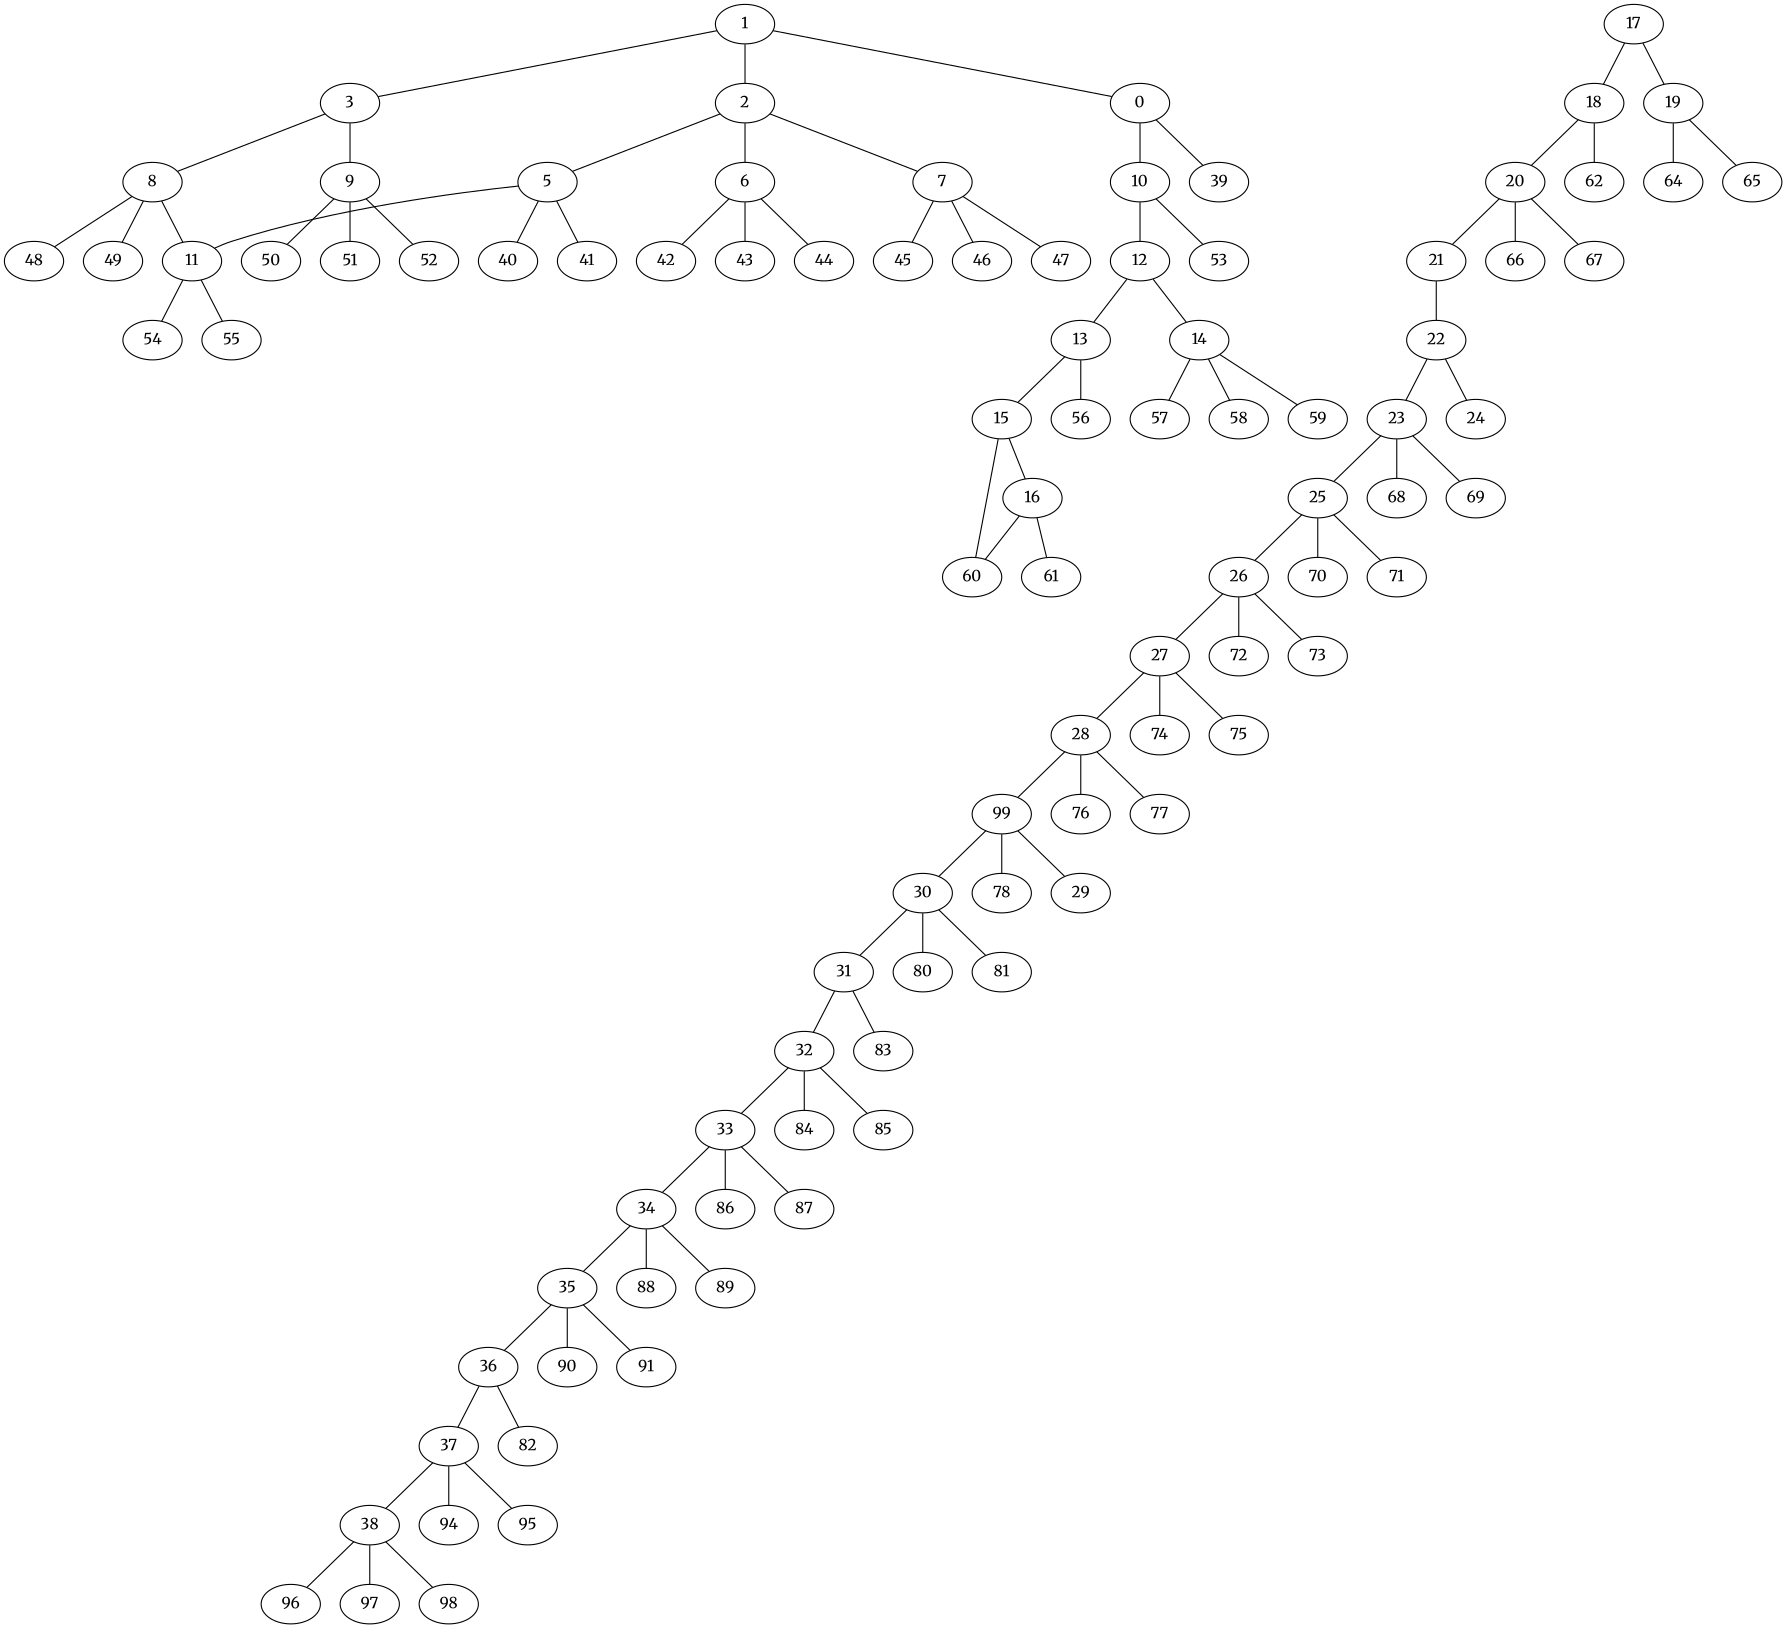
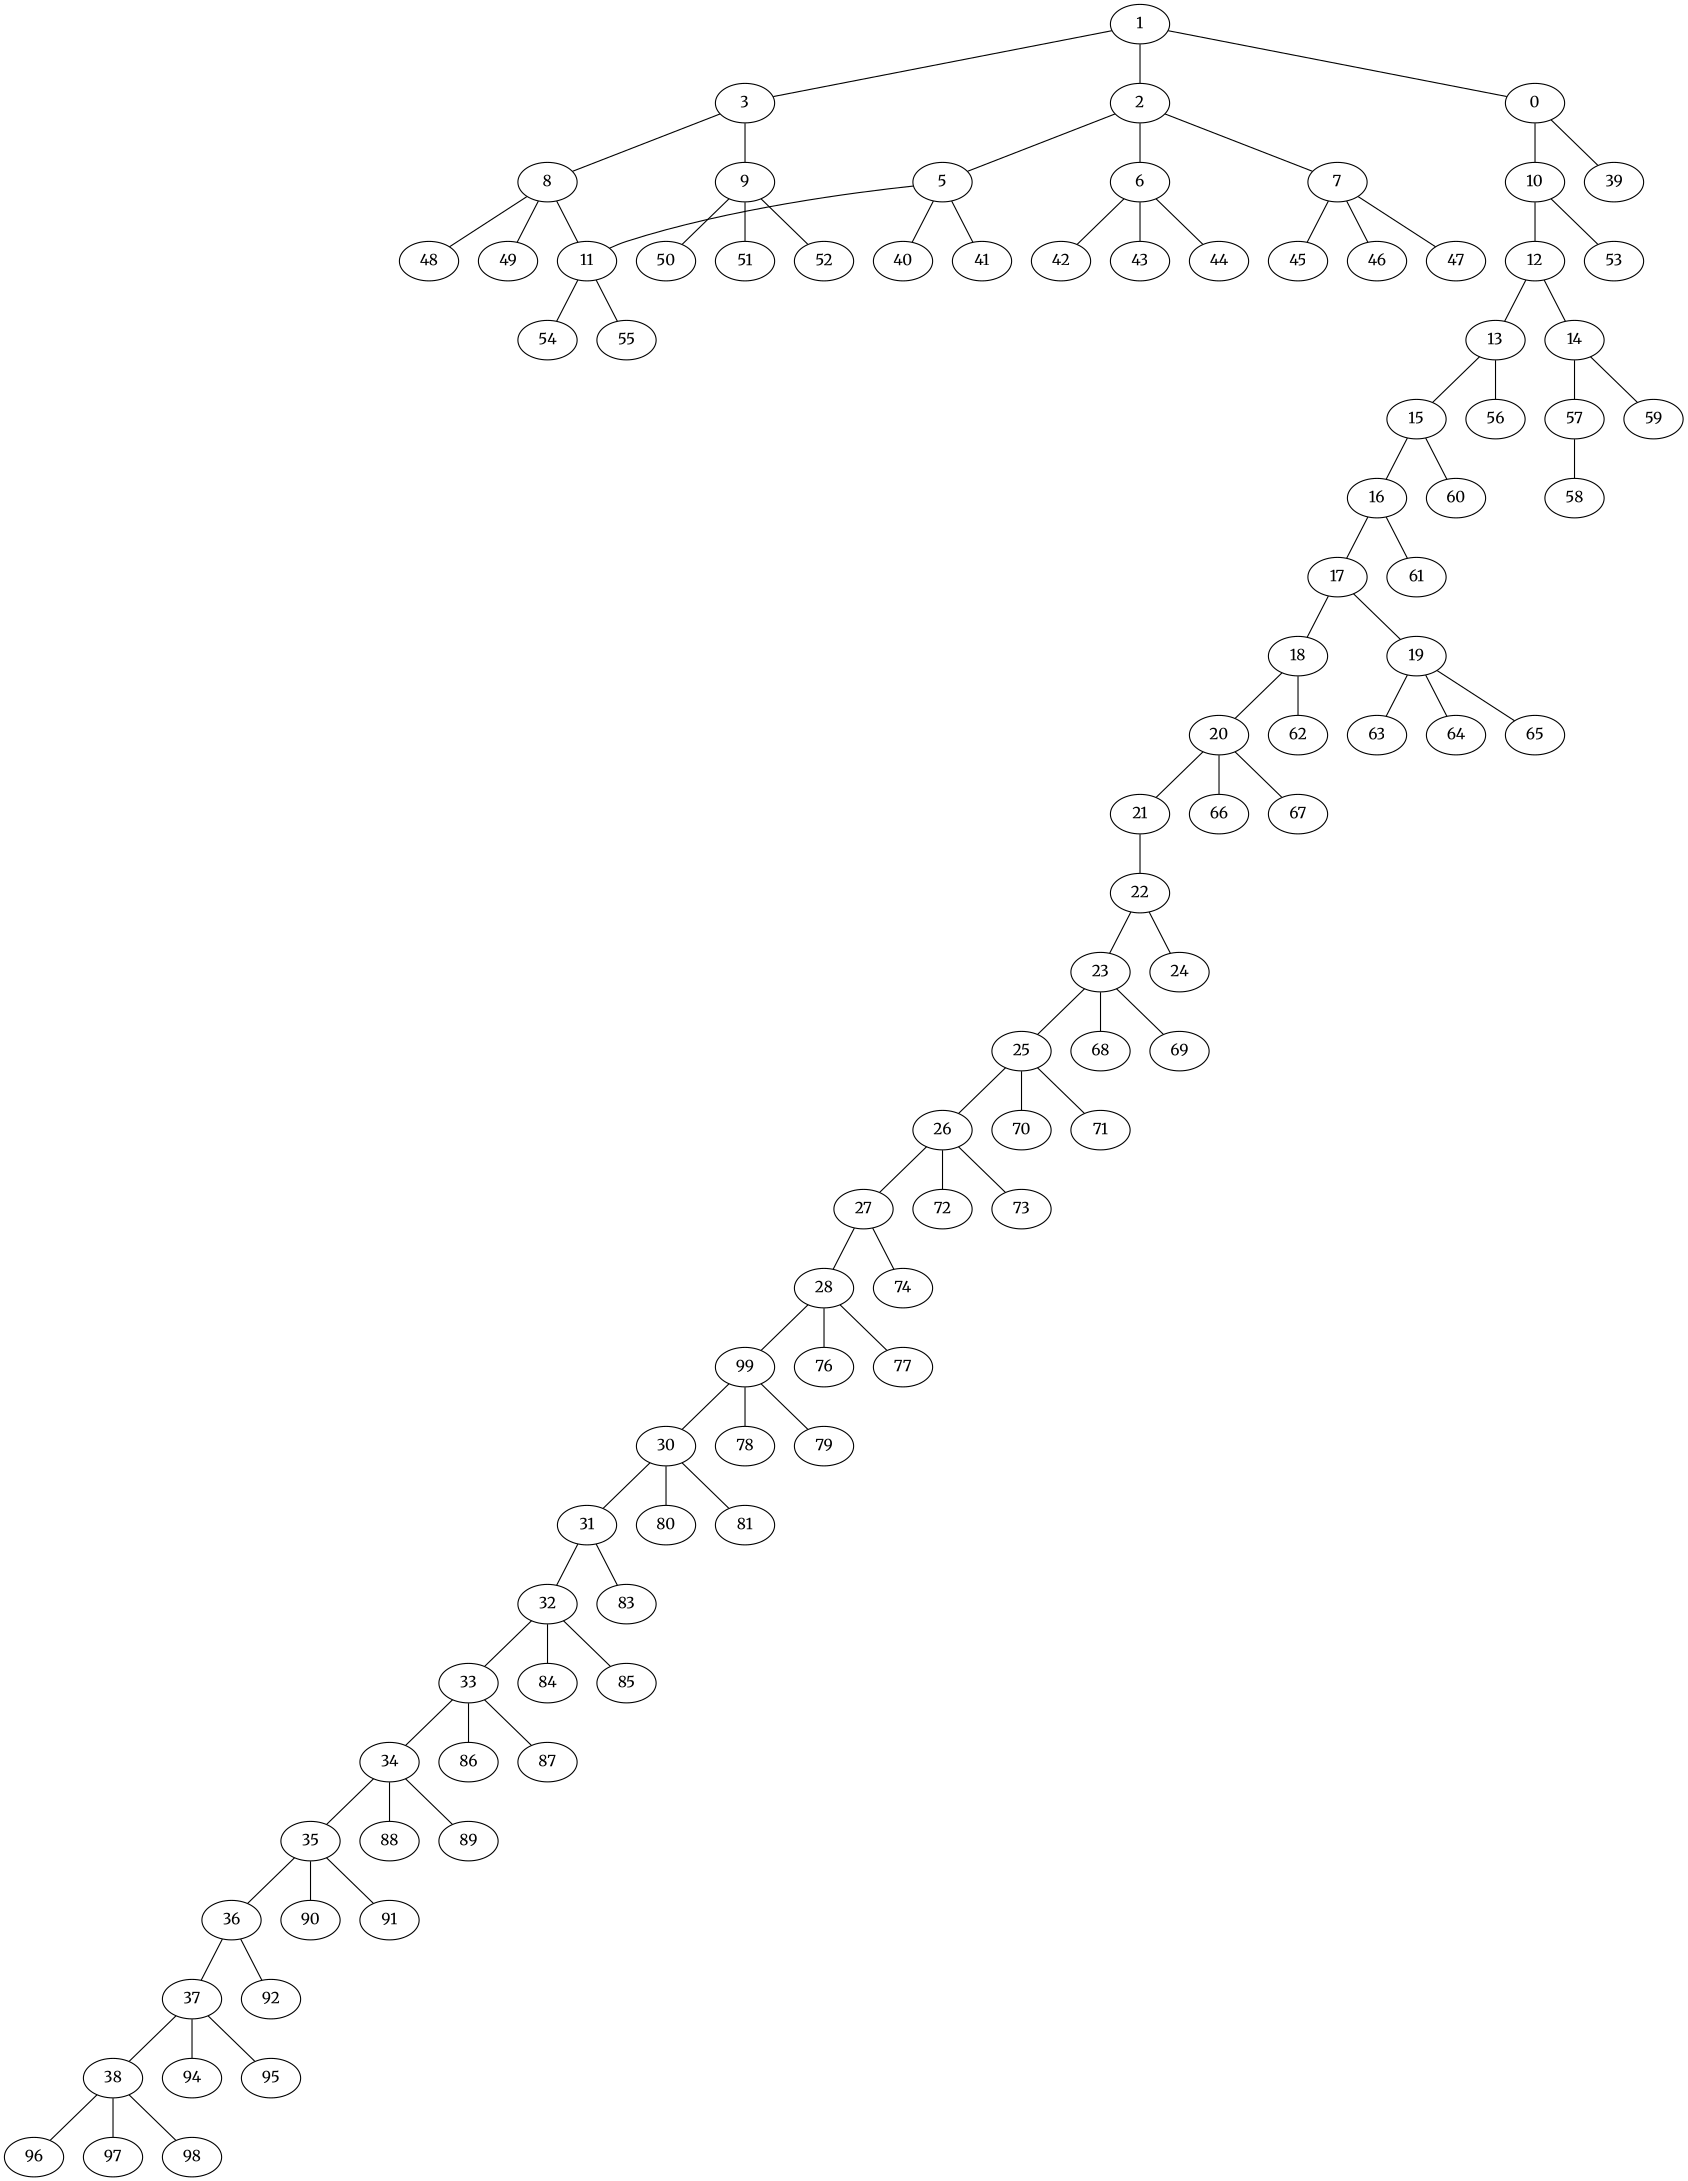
edge "14" -- "58": now "57" -- "58"
edge "16" -- "60": now "16" -- "17"
node "75": removed
node "63": added
node "29": label "29" -> "79"
node "82": label "82" -> "92"
